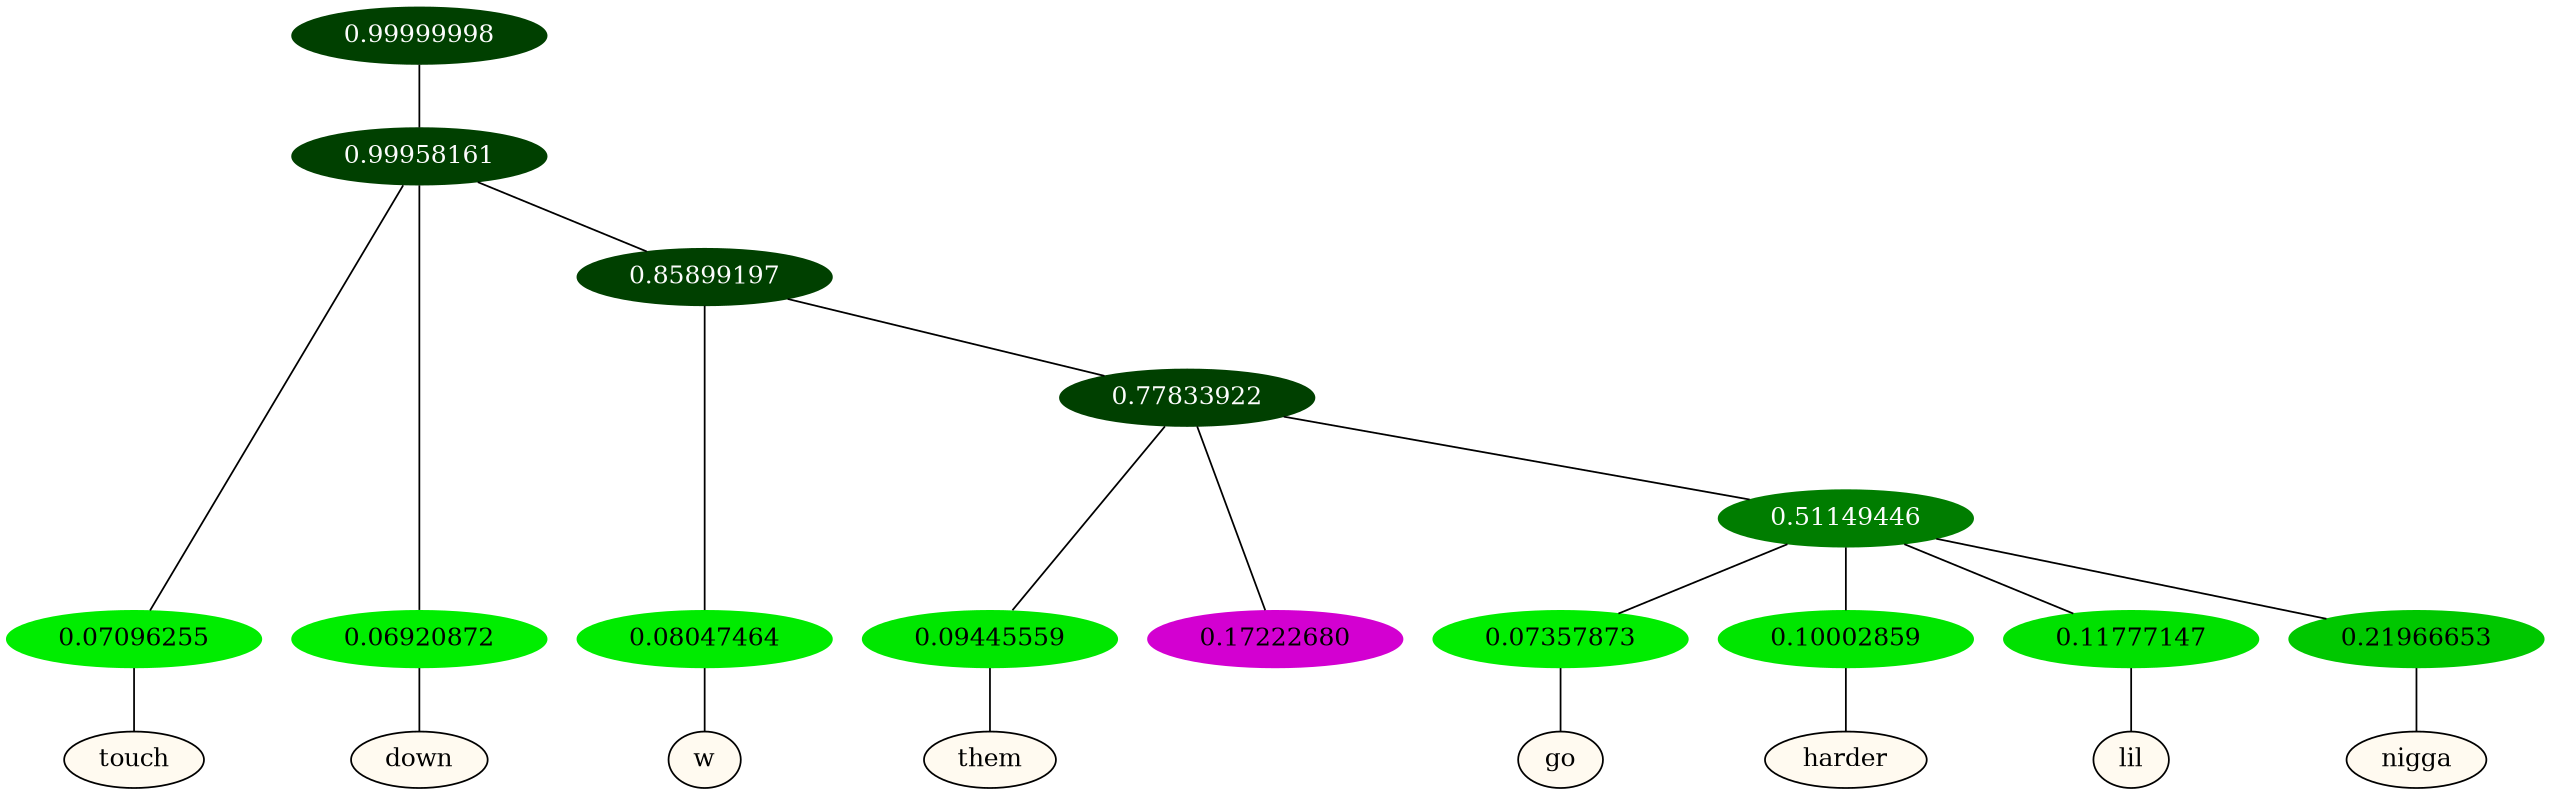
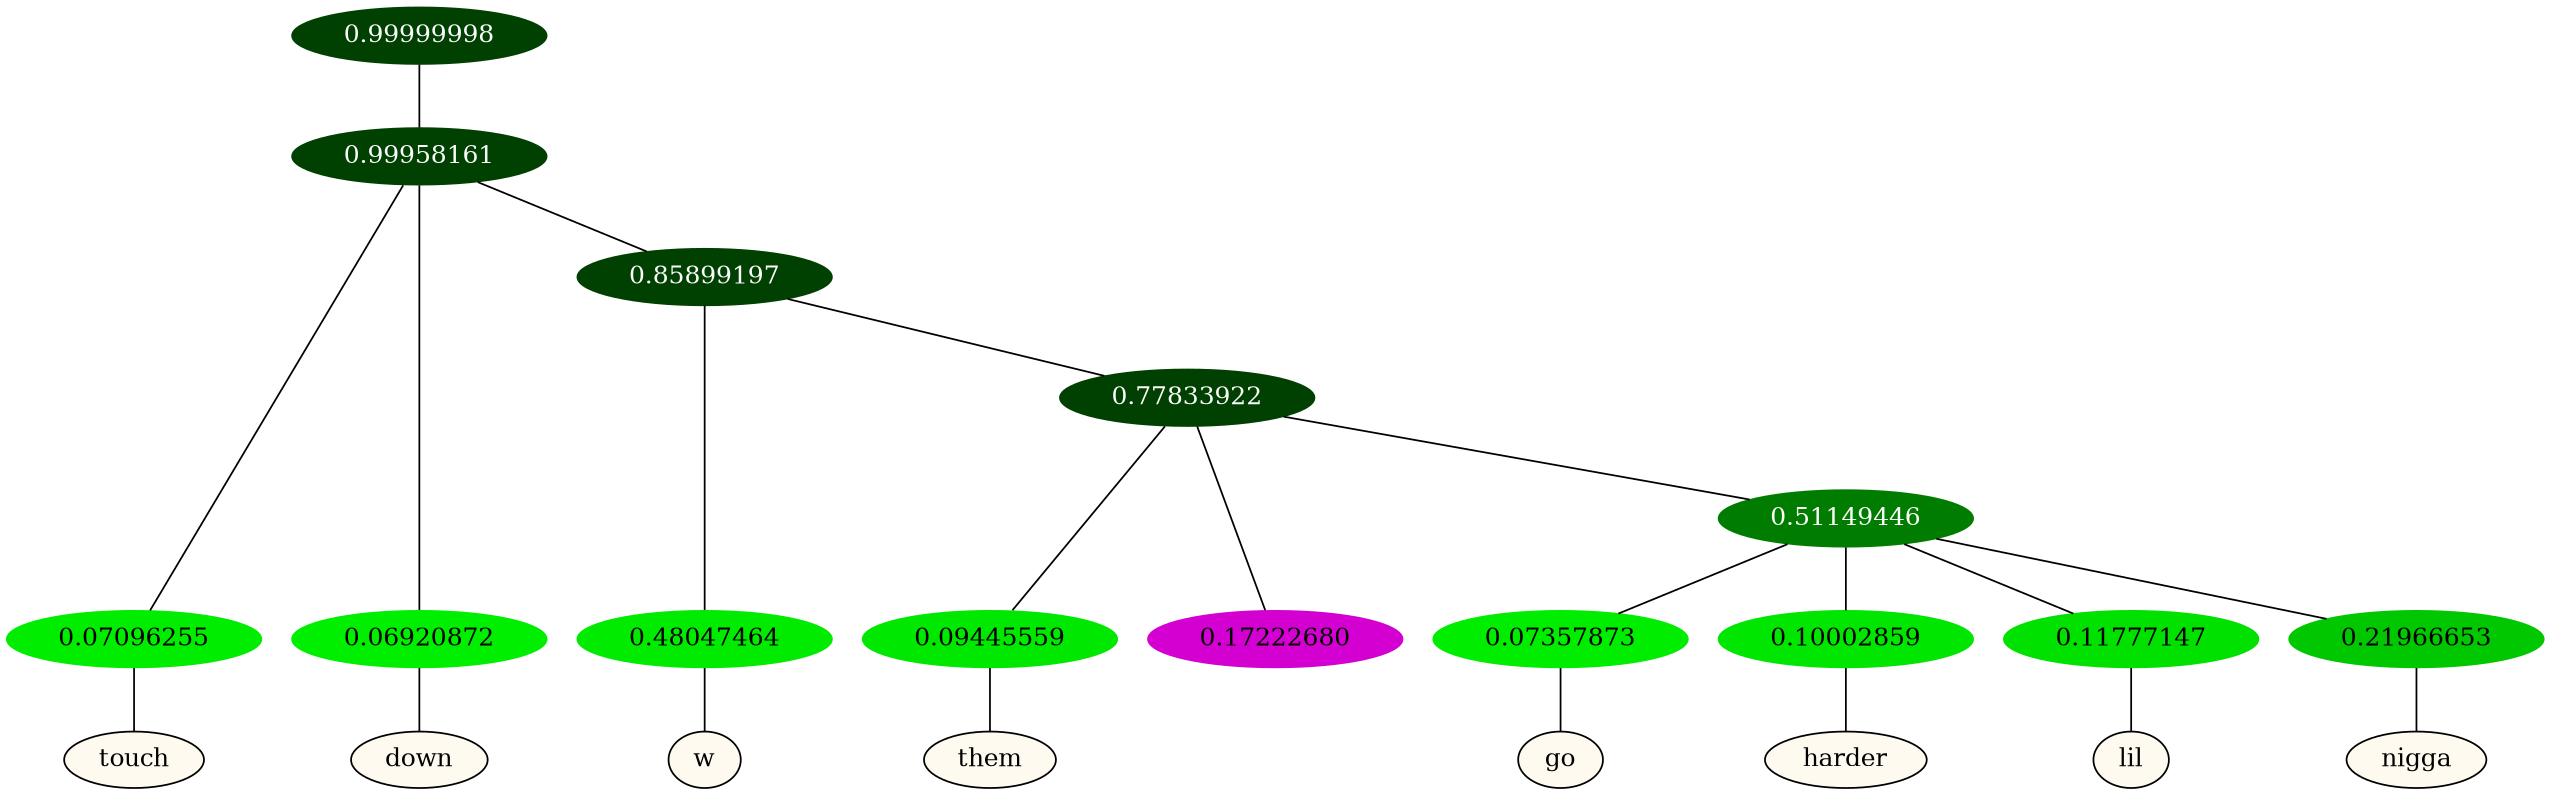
node "0.08047464": label "0.08047464" -> "0.48047464"
